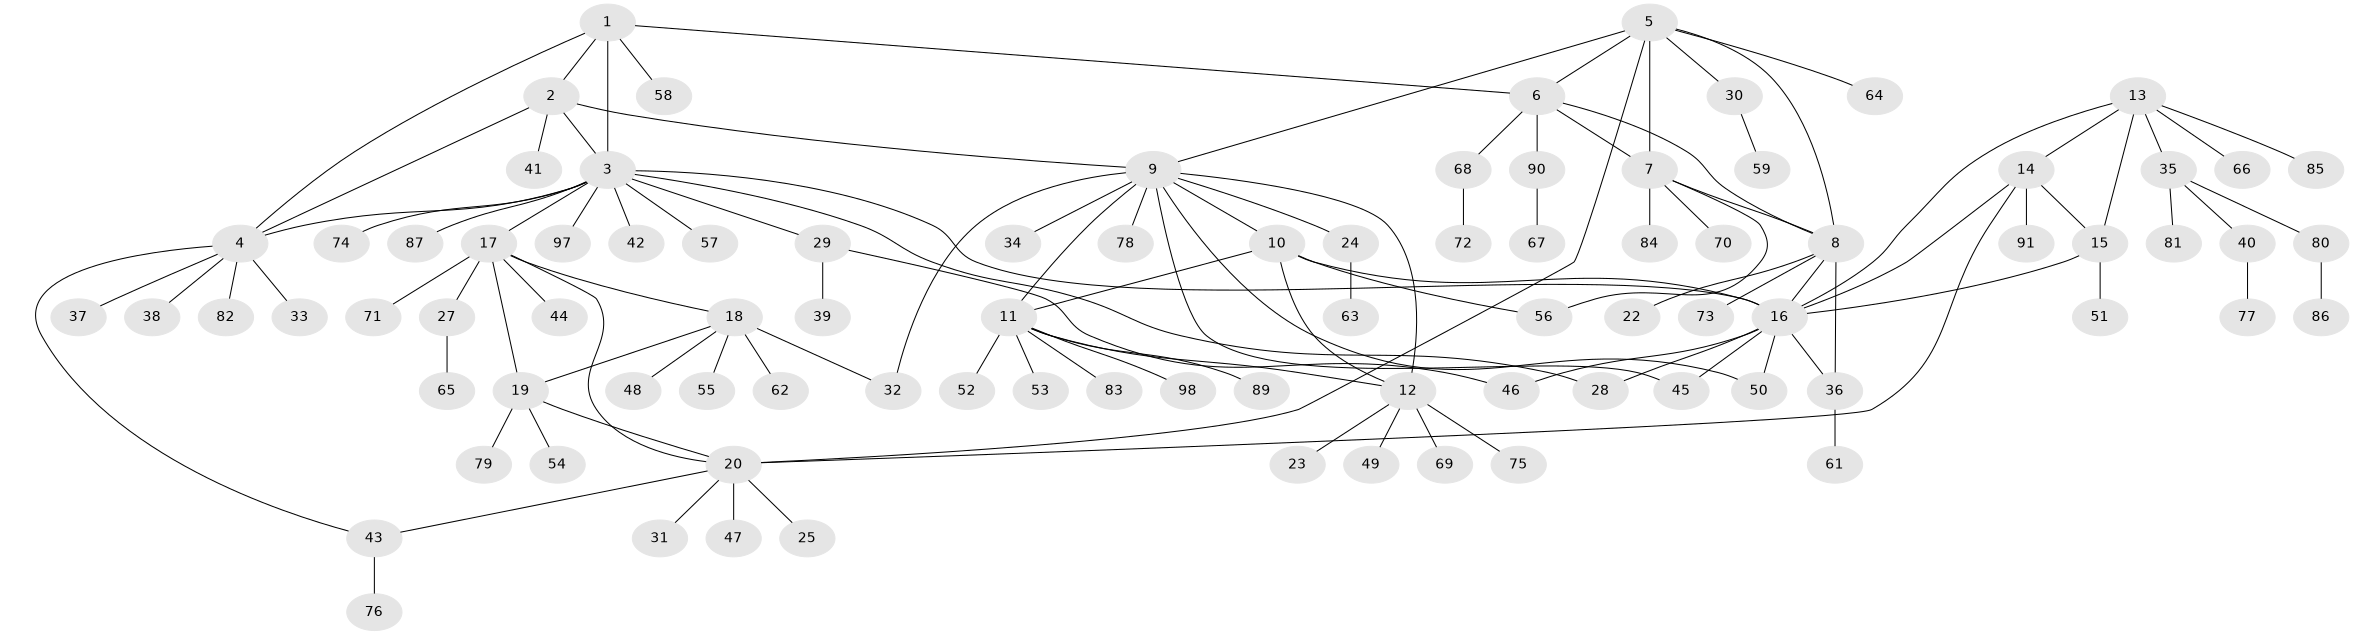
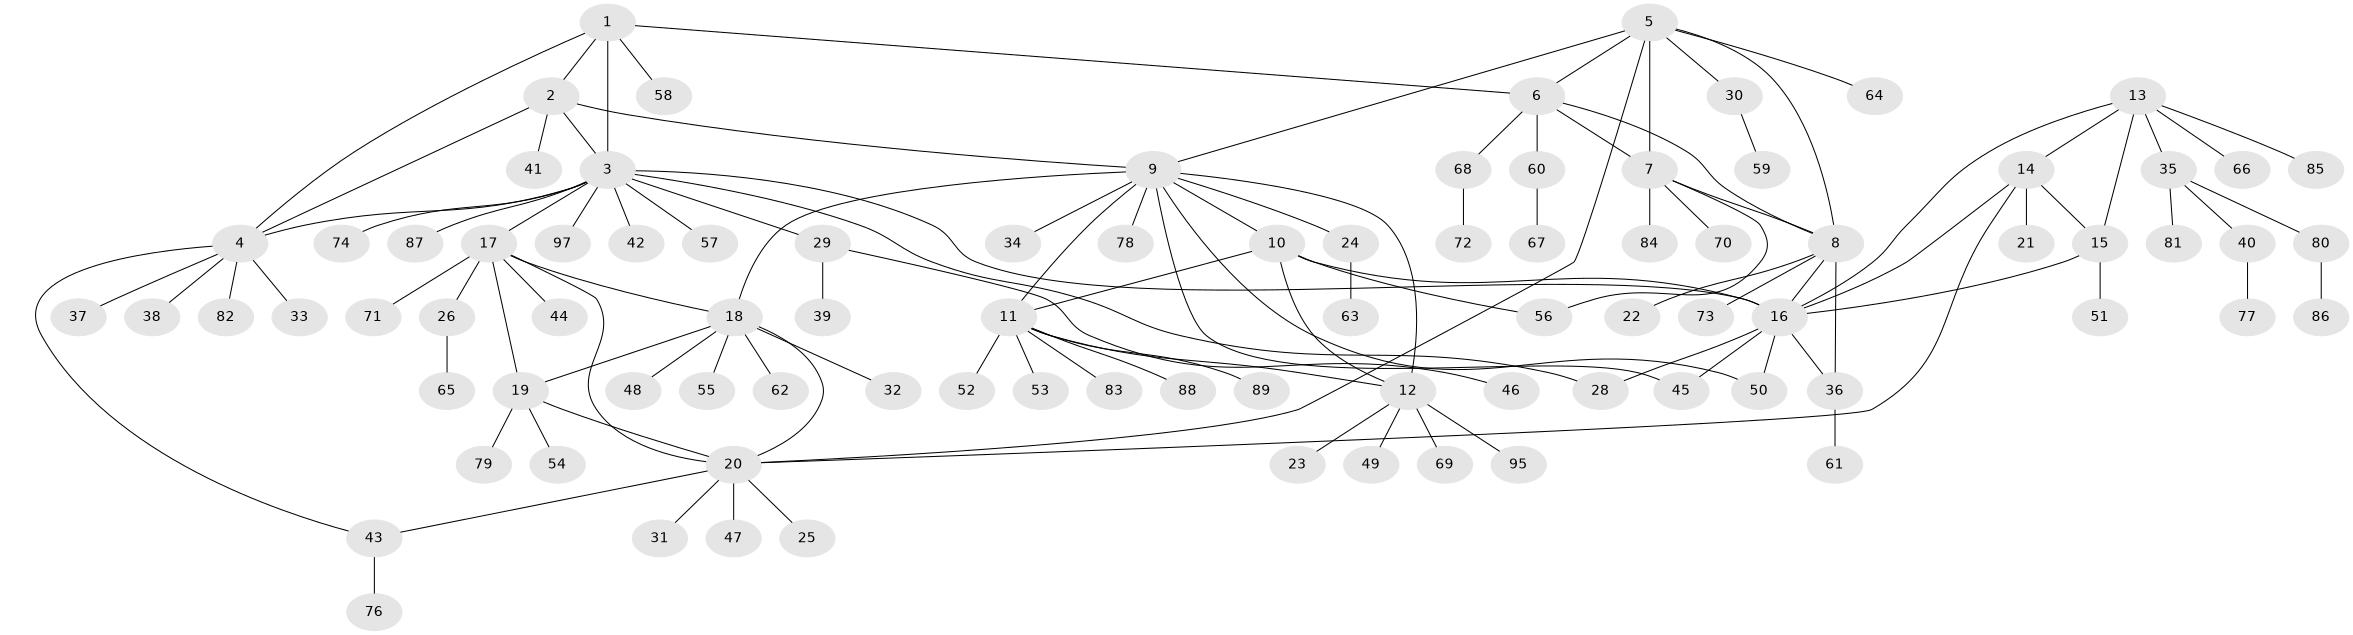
node "90": label "90" -> "60"
edge "9" -- "32": now "9" -- "18"
node "91": label "91" -> "21"
node "27": label "27" -> "26"
edge "16" -- "46": removed
node "98": label "98" -> "88"
edge "18" -- "20": added
node "75": label "75" -> "95"
